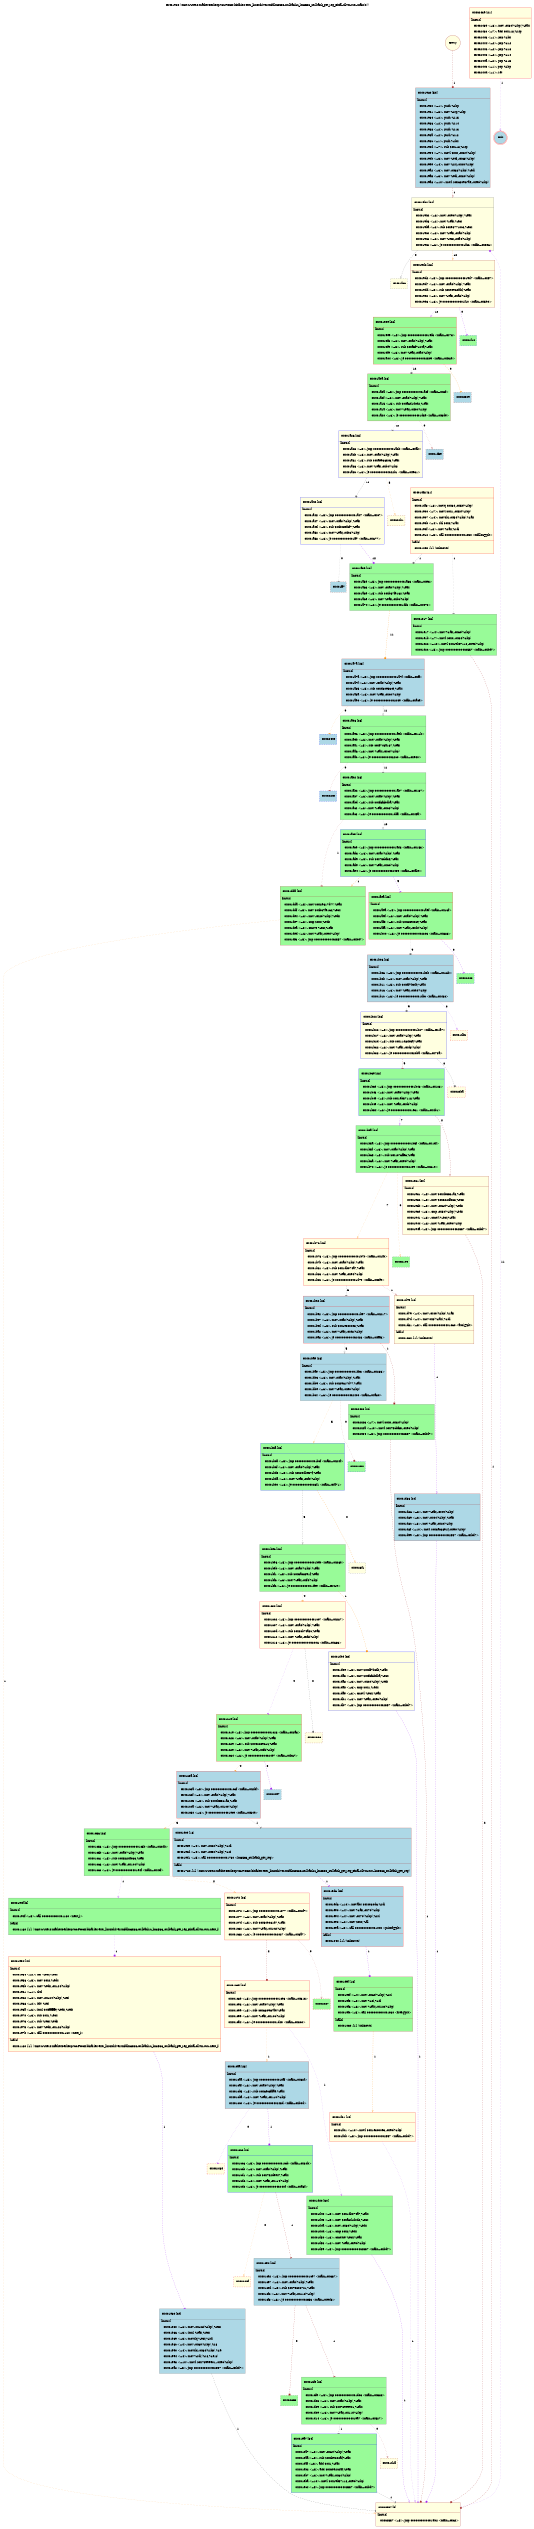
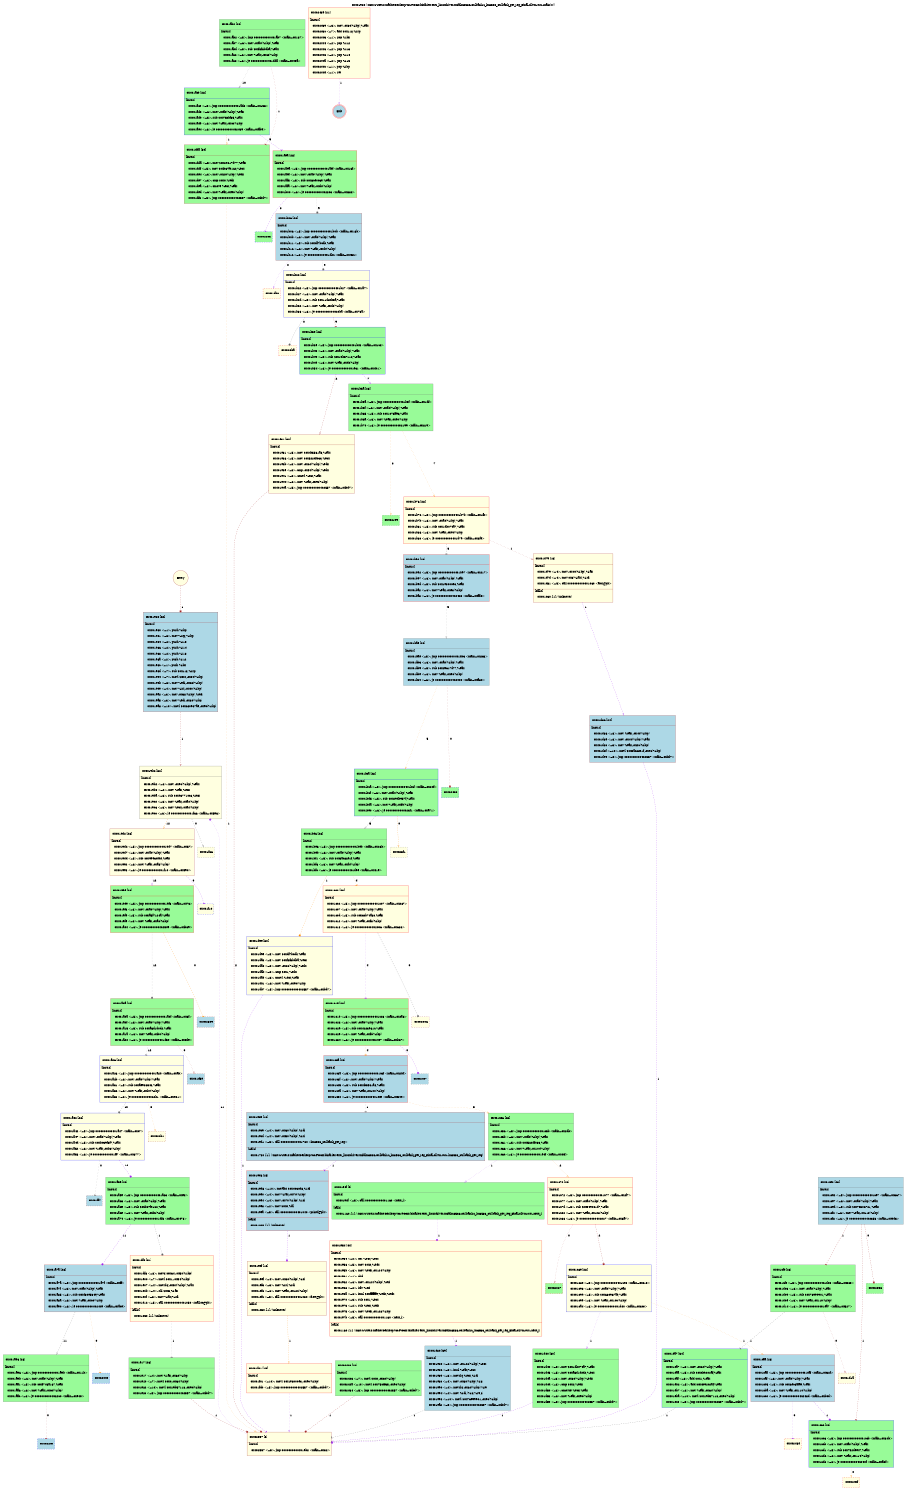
node "0x401f10": fillcolor palegreen -> lightyellow
edge "0x401df8 [31]" -> "0x401a5e [28]": reversed
edge "0x401a5e [28]" -> "0x401a7a [28]": color darkorange -> purple
edge "0x401a96 [28]" -> "0x401ab2 [28]": removed, label "11"
edge "0x401b92 [28]" -> "0x402423 [22]": removed, label "1"
node "0x401c8e [28]": color red -> blue
node "0x401eef [18]": fillcolor palegreen -> lightyellow
edge "0x401cc6 [28]" -> "0x401ce2 [28]": reversed
